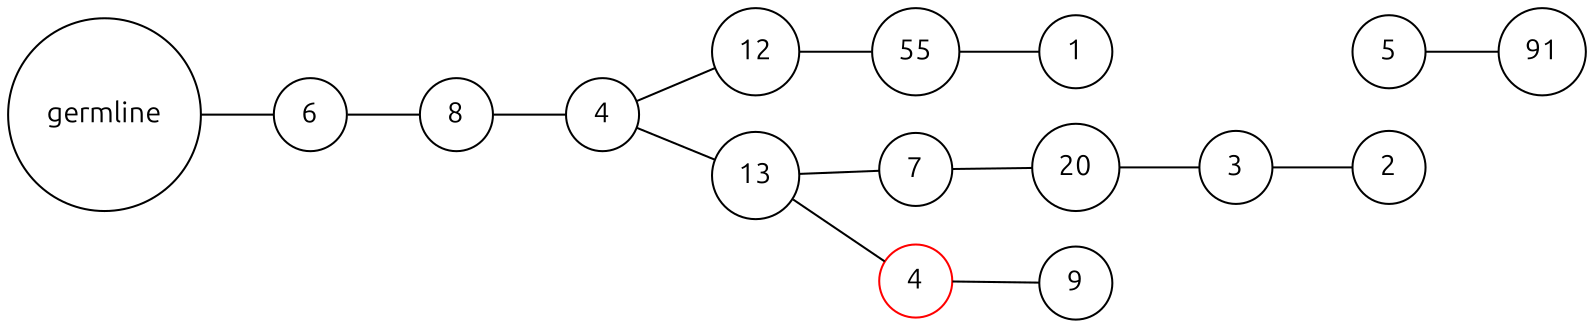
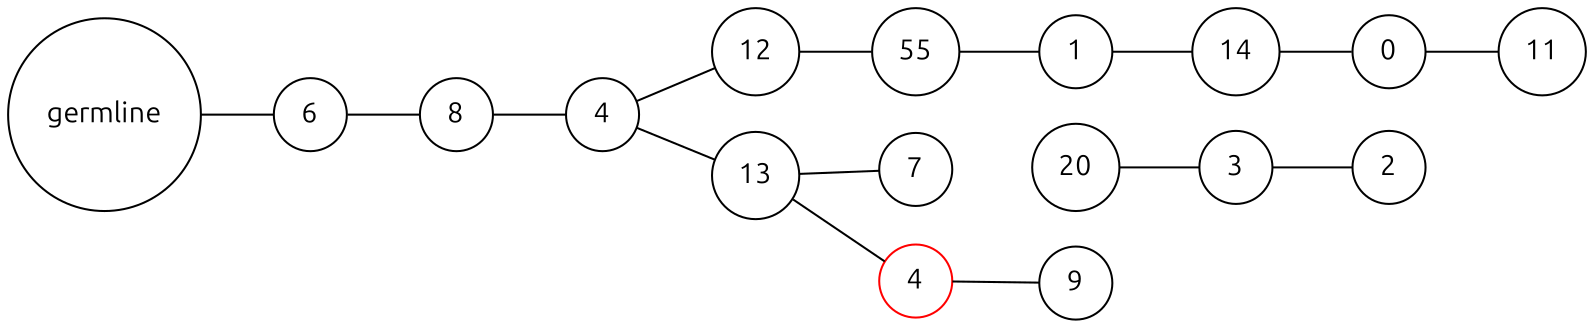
node "14": added
node "5": label "5" -> "0"
node "91": label "91" -> "11"
edge "20" -- "7": removed
